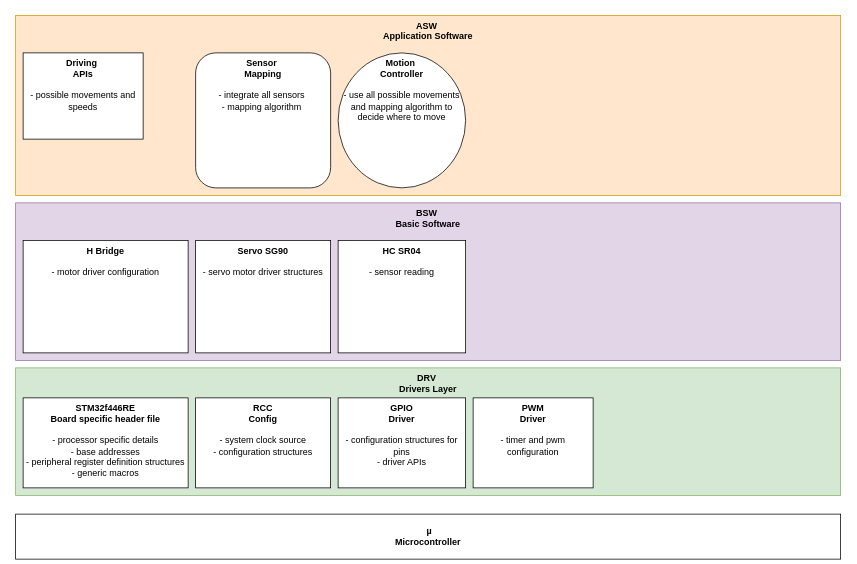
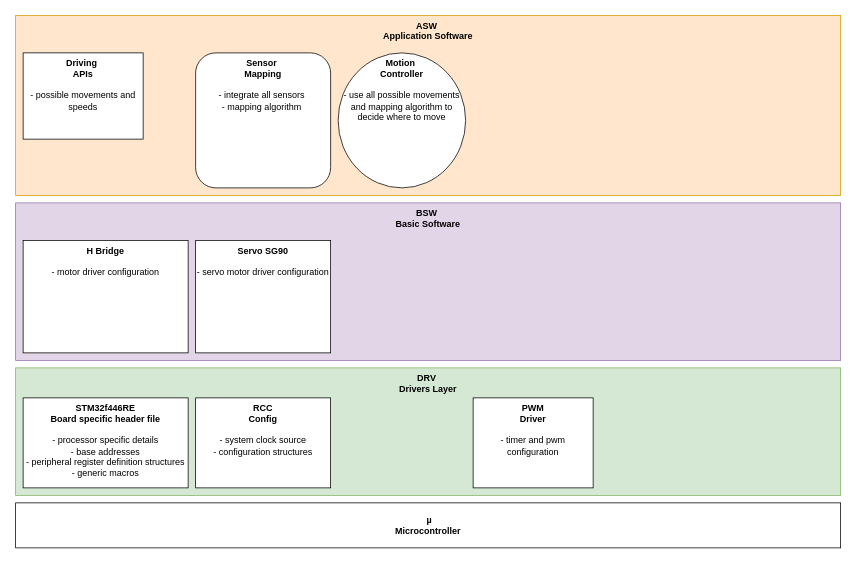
node "Servo SG90 - servo motor driver structures": label "Servo SG90 - servo motor driver structures" -> "Servo SG90 - servo motor driver configuration"
node "HC SR04 - sensor reading": removed
node "GPIO Driver - configuration structures for pins - driver APIs": removed
node "µ Microcontroller": moved (428, 537) -> (428, 525)
